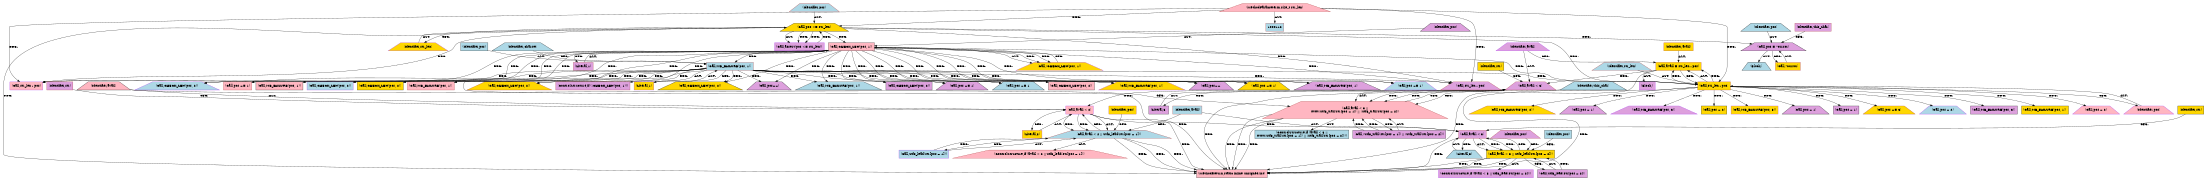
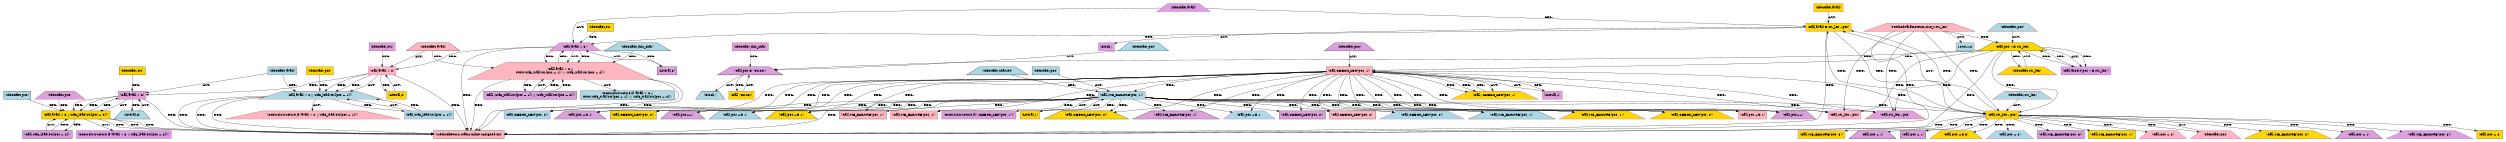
edge "(Call,avail < 2 || utf8_lead(str[pos + 1]))" -> "(Call,avail < 2)": removed, label "CFG:"
edge "(MethodParameterIn,size_t str_len)" -> "(MethodReturn,static inline unsigned int)": added, label "DDG:"
